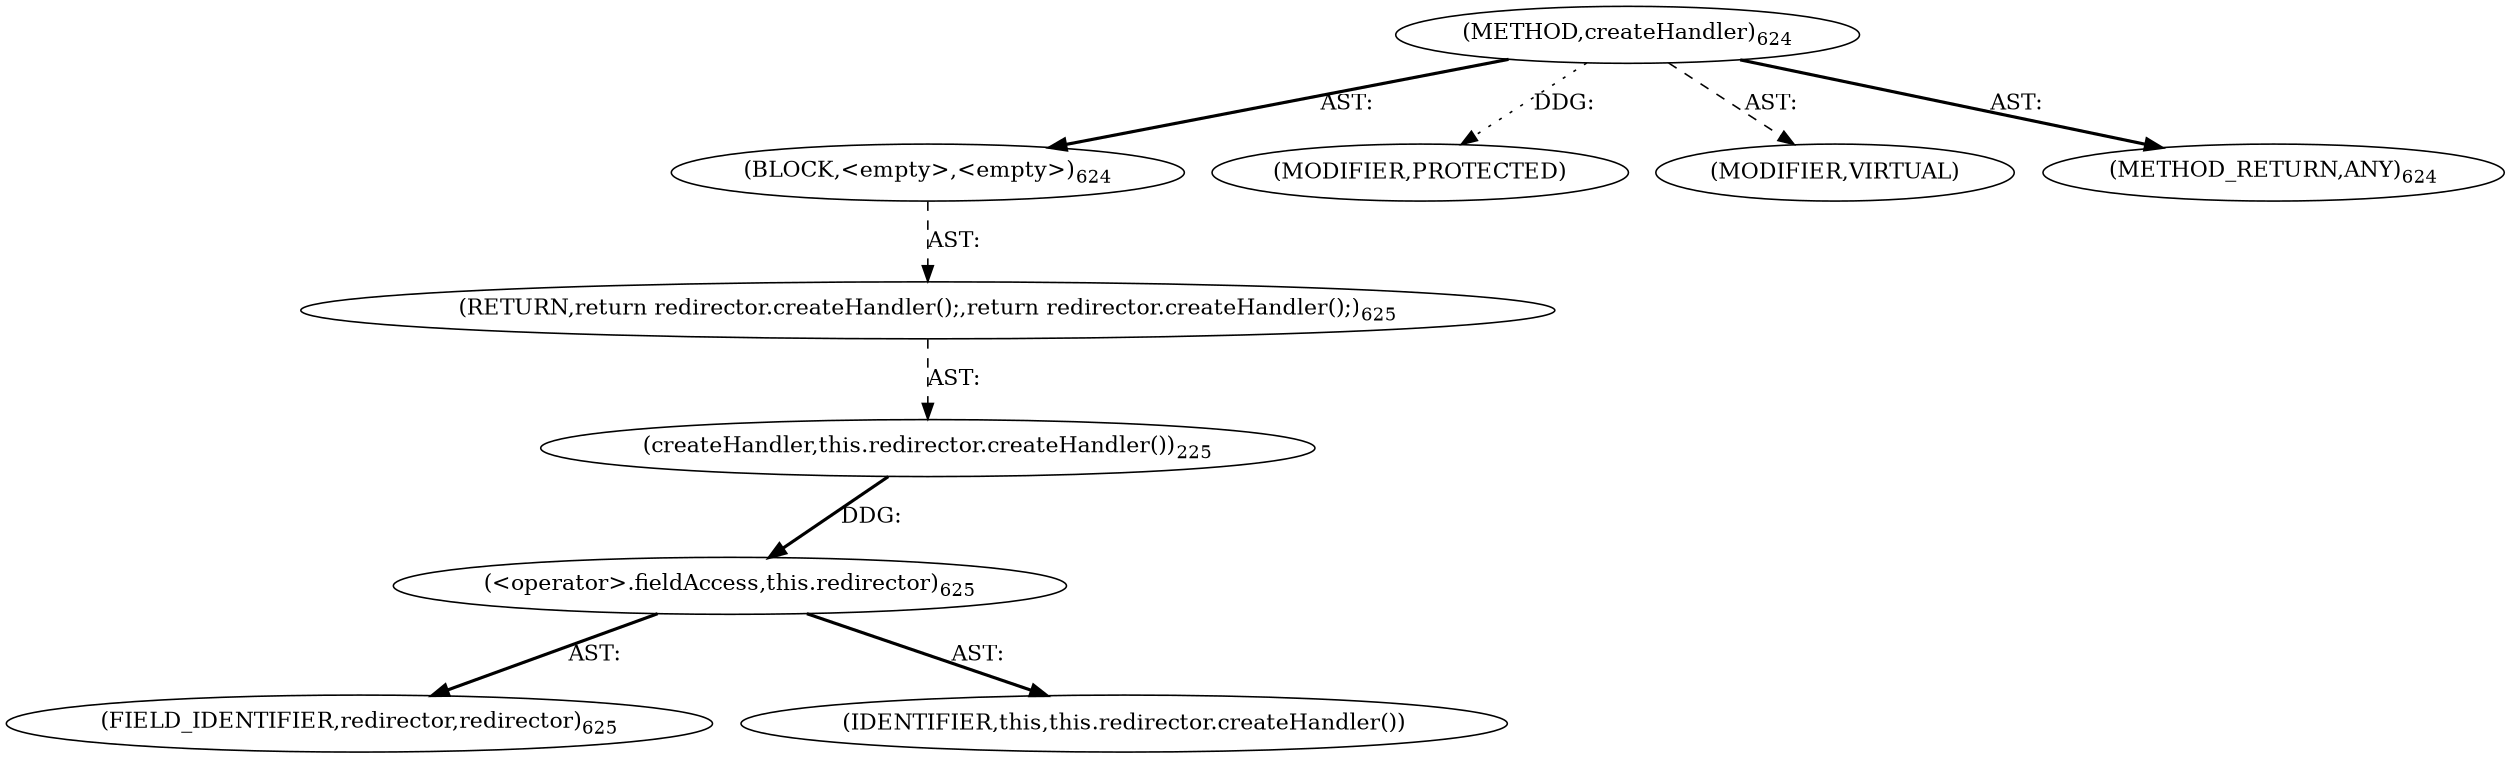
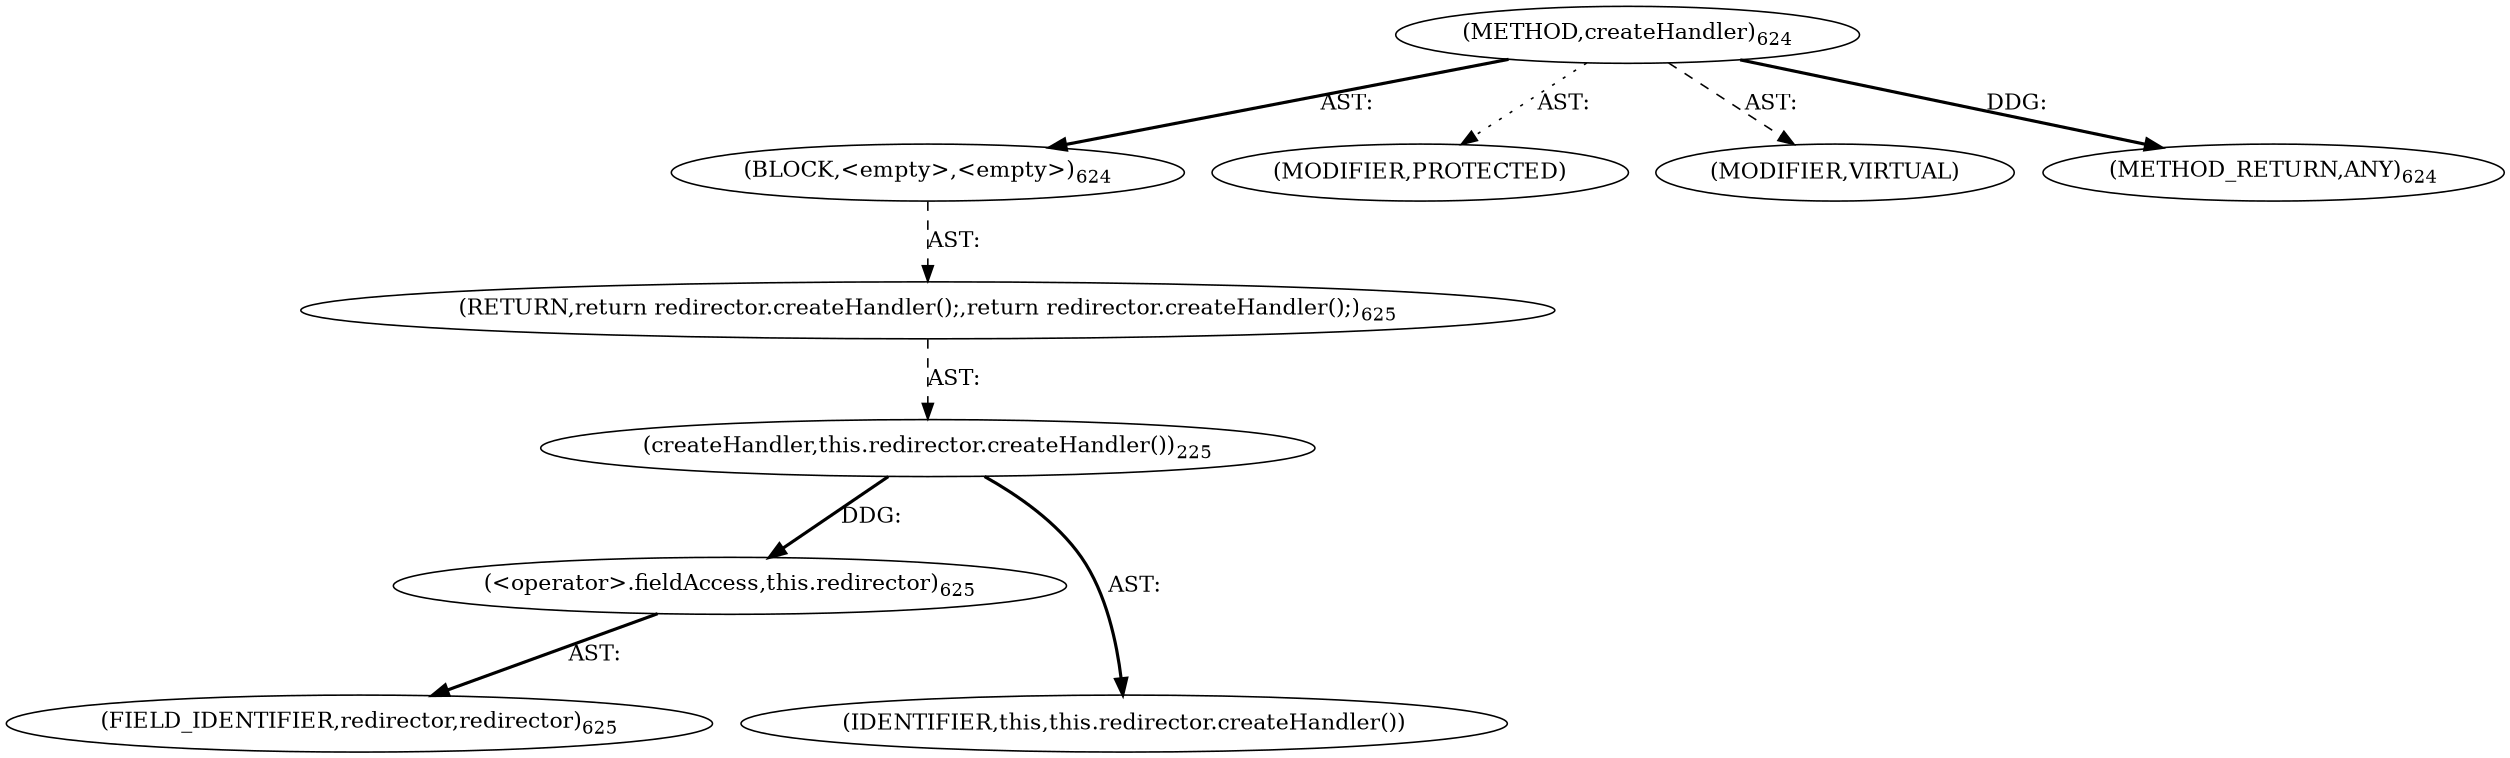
edge "(METHOD,createHandler)" -> "(MODIFIER,PROTECTED)": label "DDG: " -> "AST: "
edge "(METHOD,createHandler)" -> "(METHOD_RETURN,ANY)": label "AST: " -> "DDG: "
edge "(<operator>.fieldAccess,this.redirector)" -> "(IDENTIFIER,this,this.redirector.createHandler())": now "(createHandler,this.redirector.createHandler())" -> "(IDENTIFIER,this,this.redirector.createHandler())"
